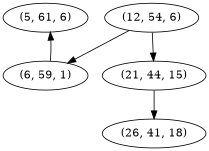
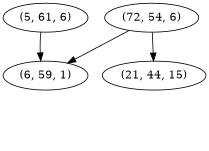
node "(12, 54, 6)": label "(12, 54, 6)" -> "(72, 54, 6)"
edge "(6, 59, 1)" -> "(5, 61, 6)": reversed
node "(26, 41, 18)": removed
